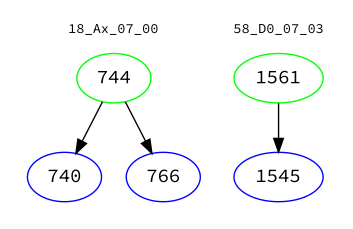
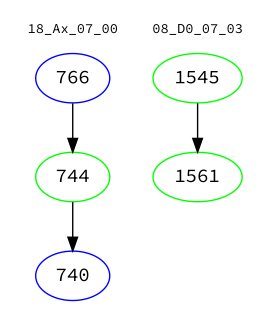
cluster "58_D0_07_03": label "58_D0_07_03" -> "08_D0_07_03"
edge "744" -> "766": reversed
edge "1561" -> "1545": reversed
node "1545": color blue -> green
